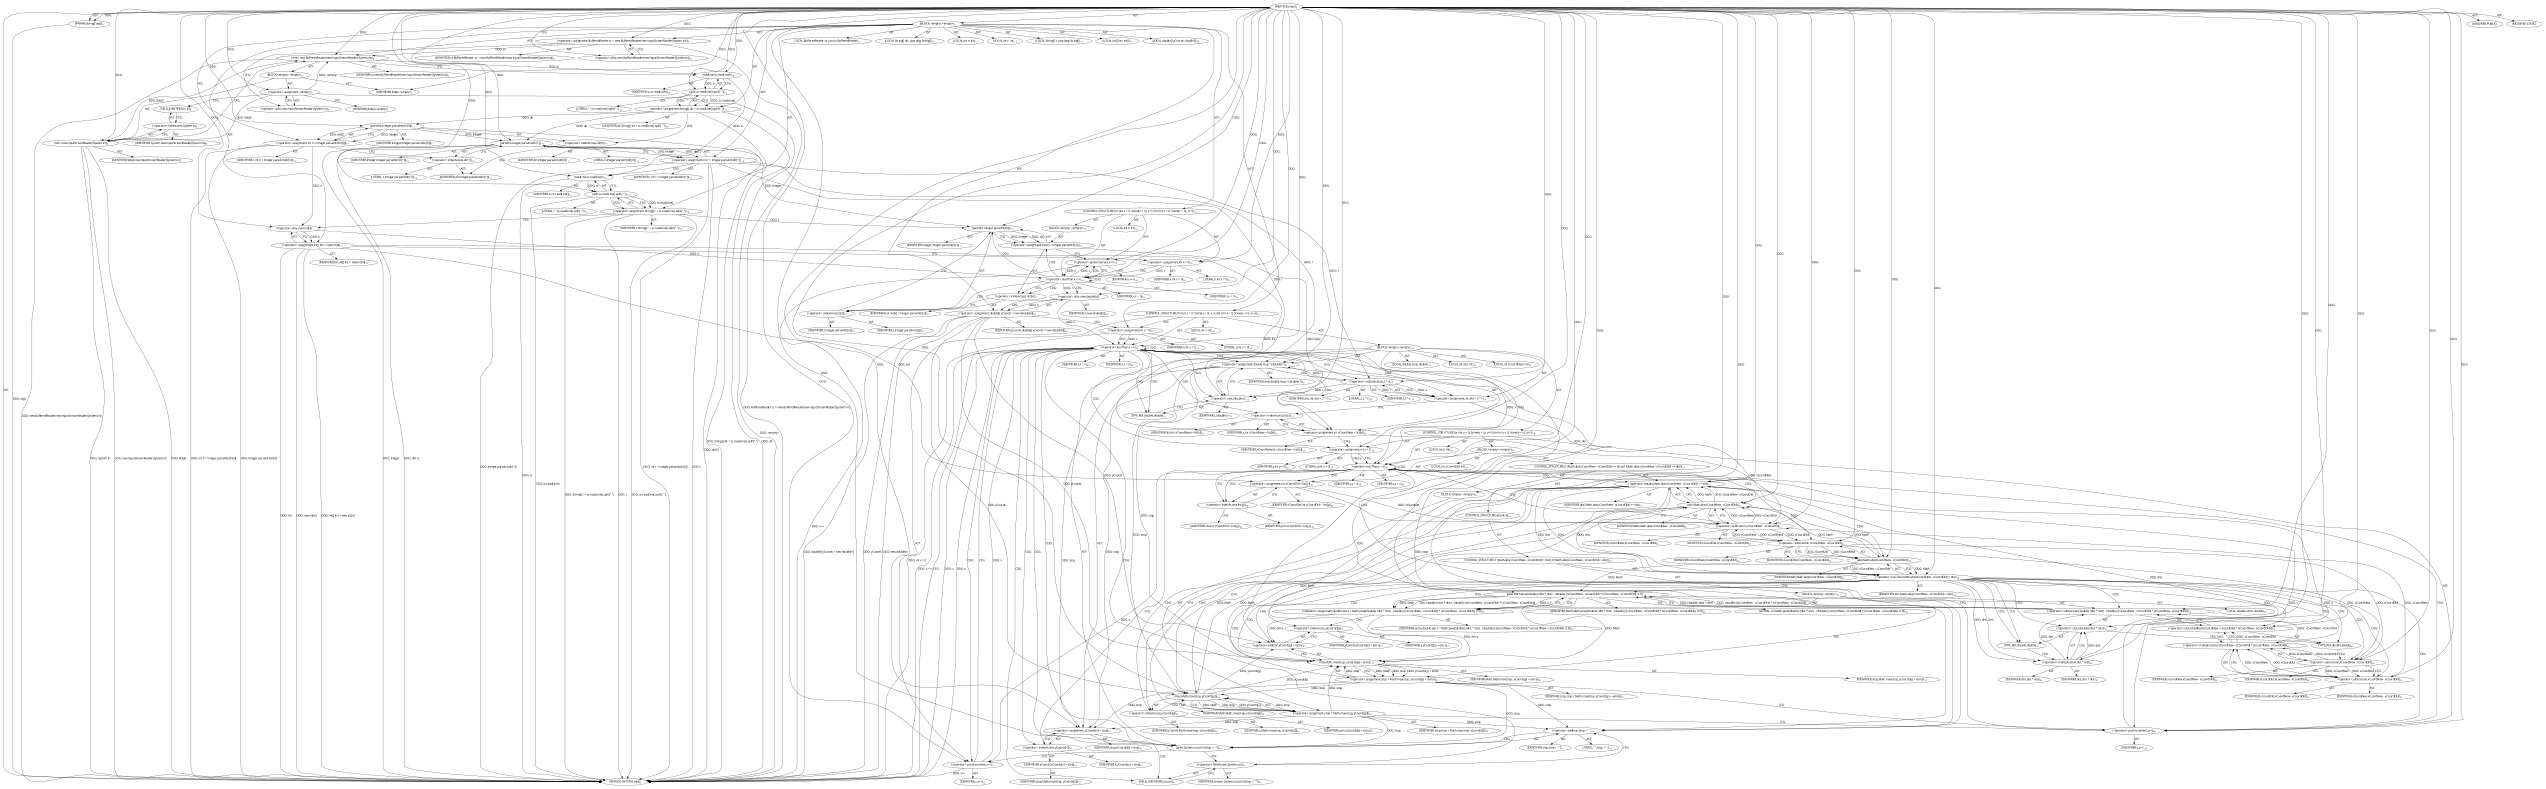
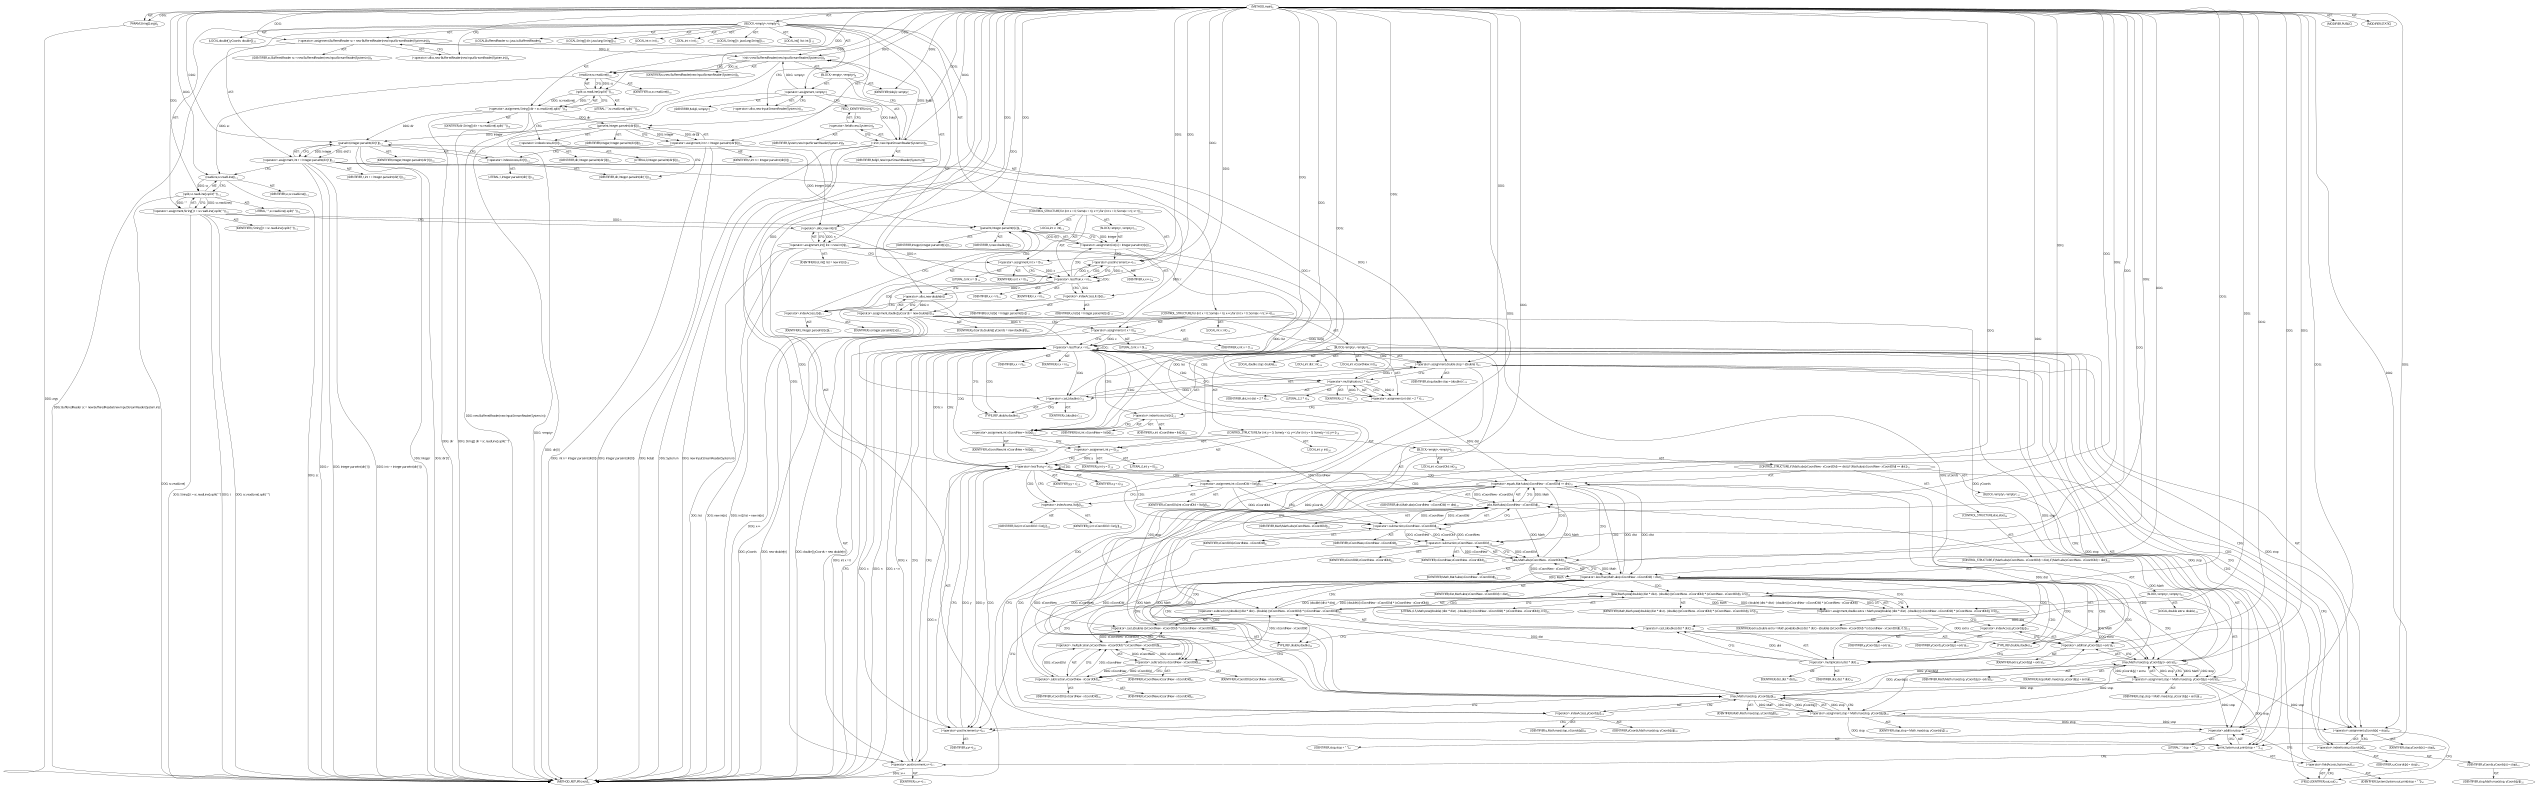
edge "(<operator>.alloc,new double[n])" -> "(IDENTIFIER,n,new double[n])": now "(parseInt,Integer.parseInt(t[x]))" -> "(IDENTIFIER,n,new double[n])"
node "(IDENTIFIER,x,list[x] = Integer.parseInt(t[x]))": added
edge "(IDENTIFIER,Math,Math.max(stop, yCoords[y]))" -> "(IDENTIFIER,extra,yCoords[y] + extra)": now "(<operator>.addition,yCoords[y] + extra)" -> "(IDENTIFIER,extra,yCoords[y] + extra)"
